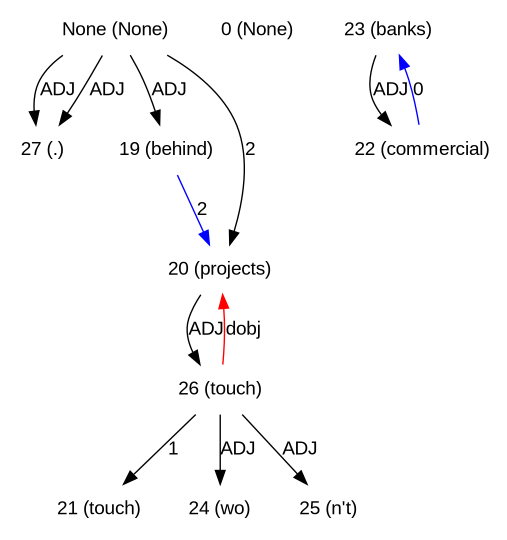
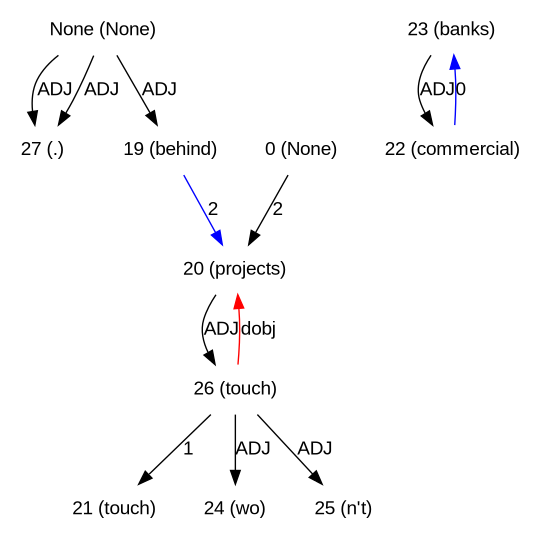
edge "None (None)" -> "20 (projects)": now "0 (None)" -> "20 (projects)"
